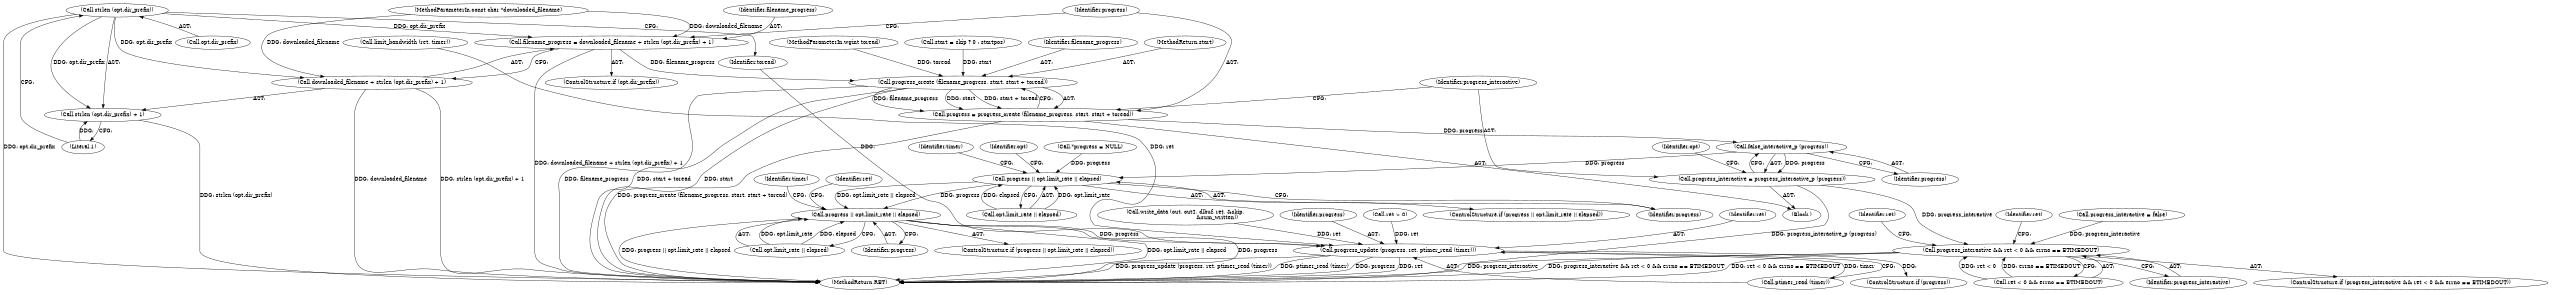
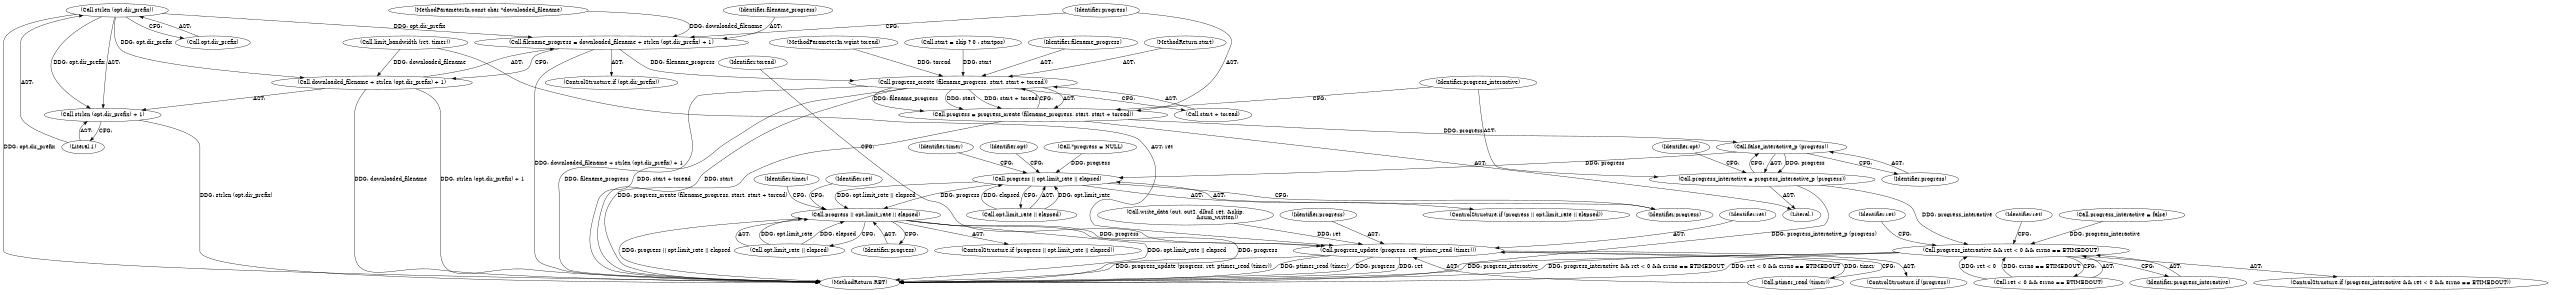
edge "(Call,strlen (opt.dir_prefix))" -> "(Identifier,toread)": now "(Call,strlen (opt.dir_prefix))" -> "(Call,opt.dir_prefix)"
edge "(MethodParameterIn,const char *downloaded_filename)" -> "(Call,downloaded_filename + strlen (opt.dir_prefix) + 1)": now "(Call,limit_bandwidth (ret, timer))" -> "(Call,downloaded_filename + strlen (opt.dir_prefix) + 1)"
edge "(Literal,1)" -> "(Call,strlen (opt.dir_prefix))": label "CFG: " -> "AST: "
node "(Call,start + toread)": added
edge "(Literal,1)" -> "(Call,strlen (opt.dir_prefix) + 1)": label "DDG: " -> "AST: "
edge "(Identifier,toread)" -> "(Call,progress_update (progress, ret, ptimer_read (timer)))": label "DDG: " -> "CFG: "
edge "(Call,limit_bandwidth (ret, timer))" -> "(Call,progress_update (progress, ret, ptimer_read (timer)))": label "DDG: ret" -> "AST: ret"
node "(Call,ret > 0)": removed
node "(Block,)": label "(Block,)" -> "(Literal,)"
edge "(Call,progress_update (progress, ret, ptimer_read (timer)))" -> "(ControlStructure,if (progress))": label "DDG: " -> "AST: "
